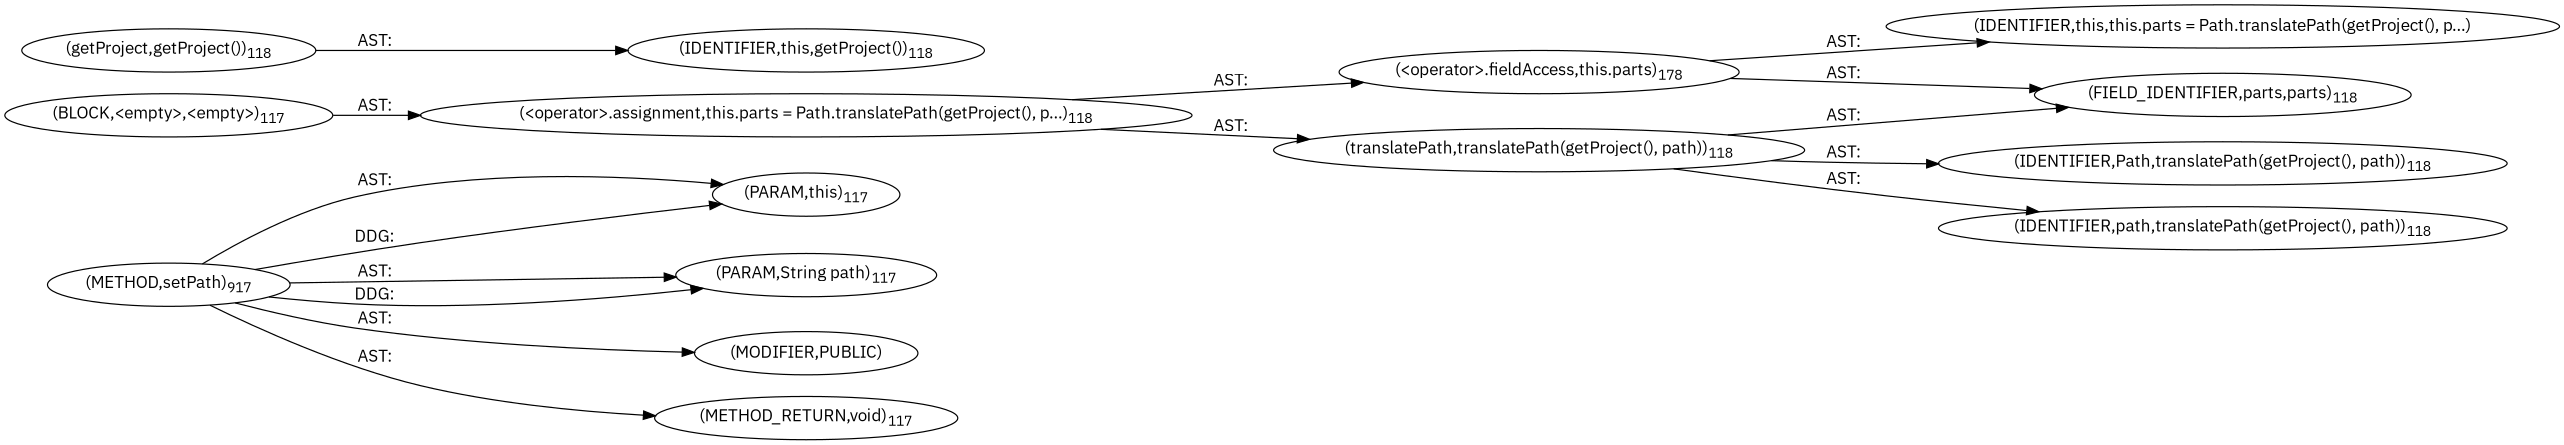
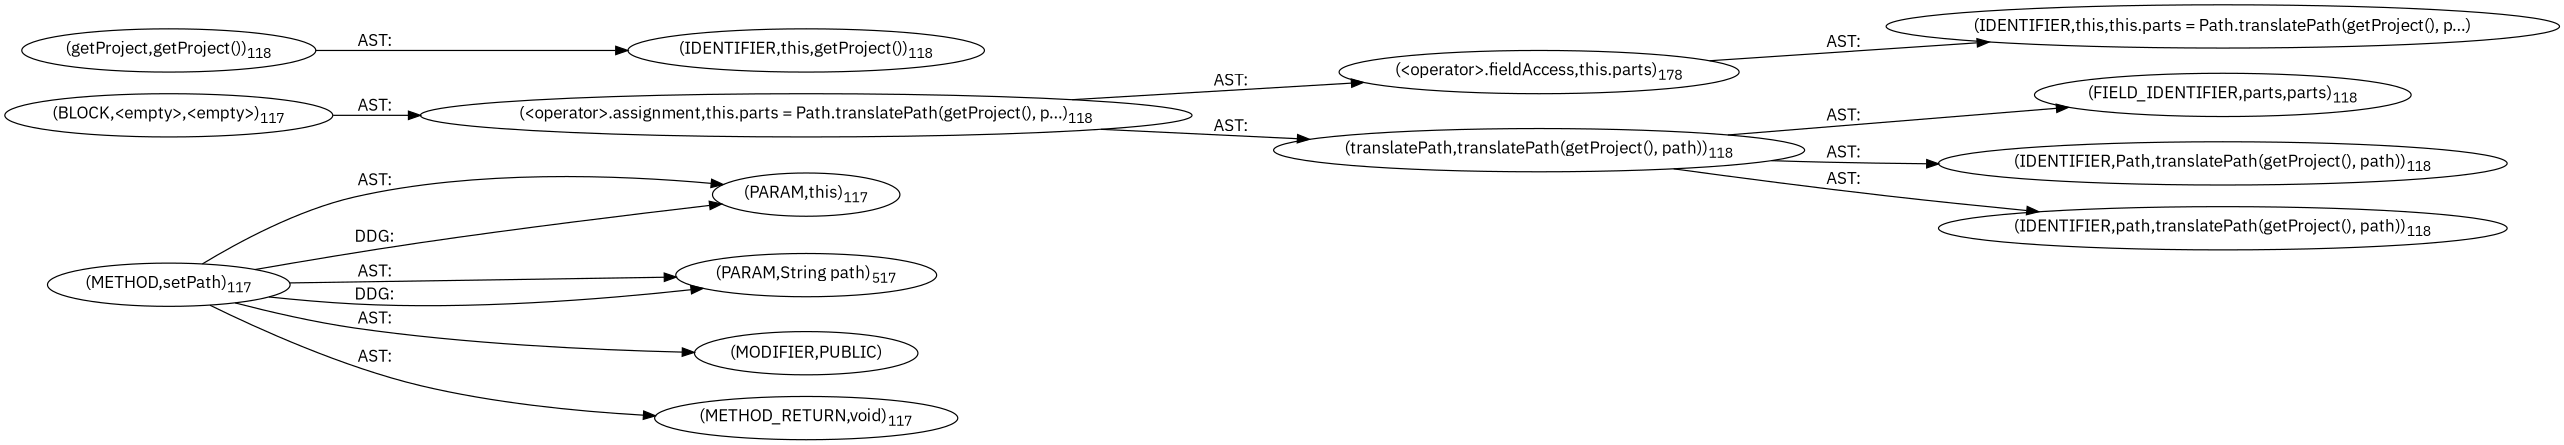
edge "(<operator>.fieldAccess,this.parts)" -> "(FIELD_IDENTIFIER,parts,parts)": removed, label "AST:"
node "(PARAM,String path)": text "117" -> "517"
node "(METHOD,setPath)": text "917" -> "117"
